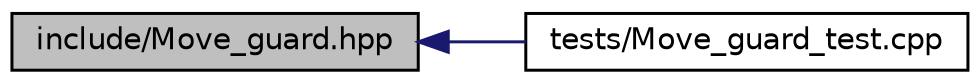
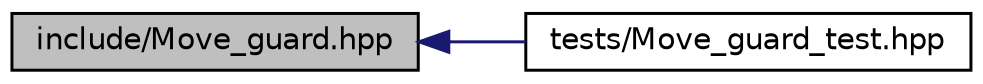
node "tests/Move_guard_test.cpp": label "tests/Move_guard_test.cpp" -> "tests/Move_guard_test.hpp"
